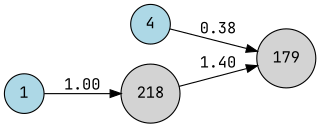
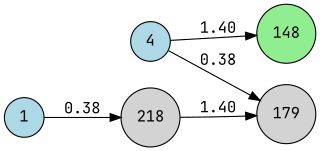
node "148": added
edge "1" -> "218": label "1.00" -> "0.38"
